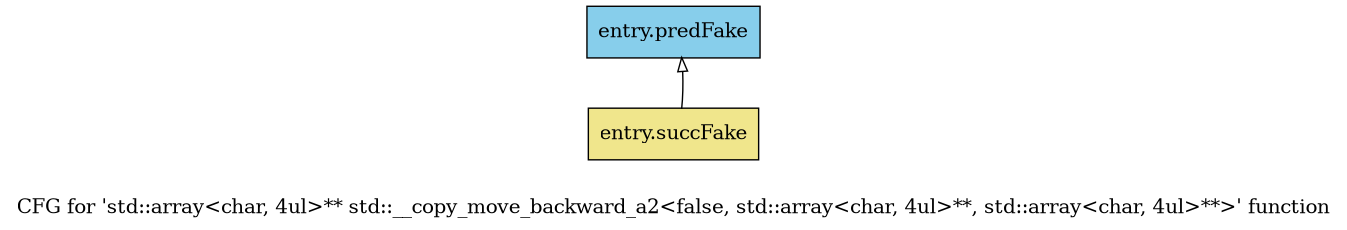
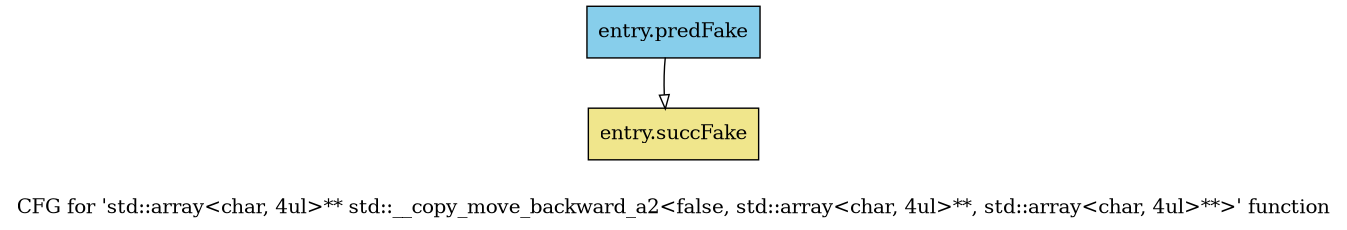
edge "entry.succFake" -> "entry.predFake": reversed
